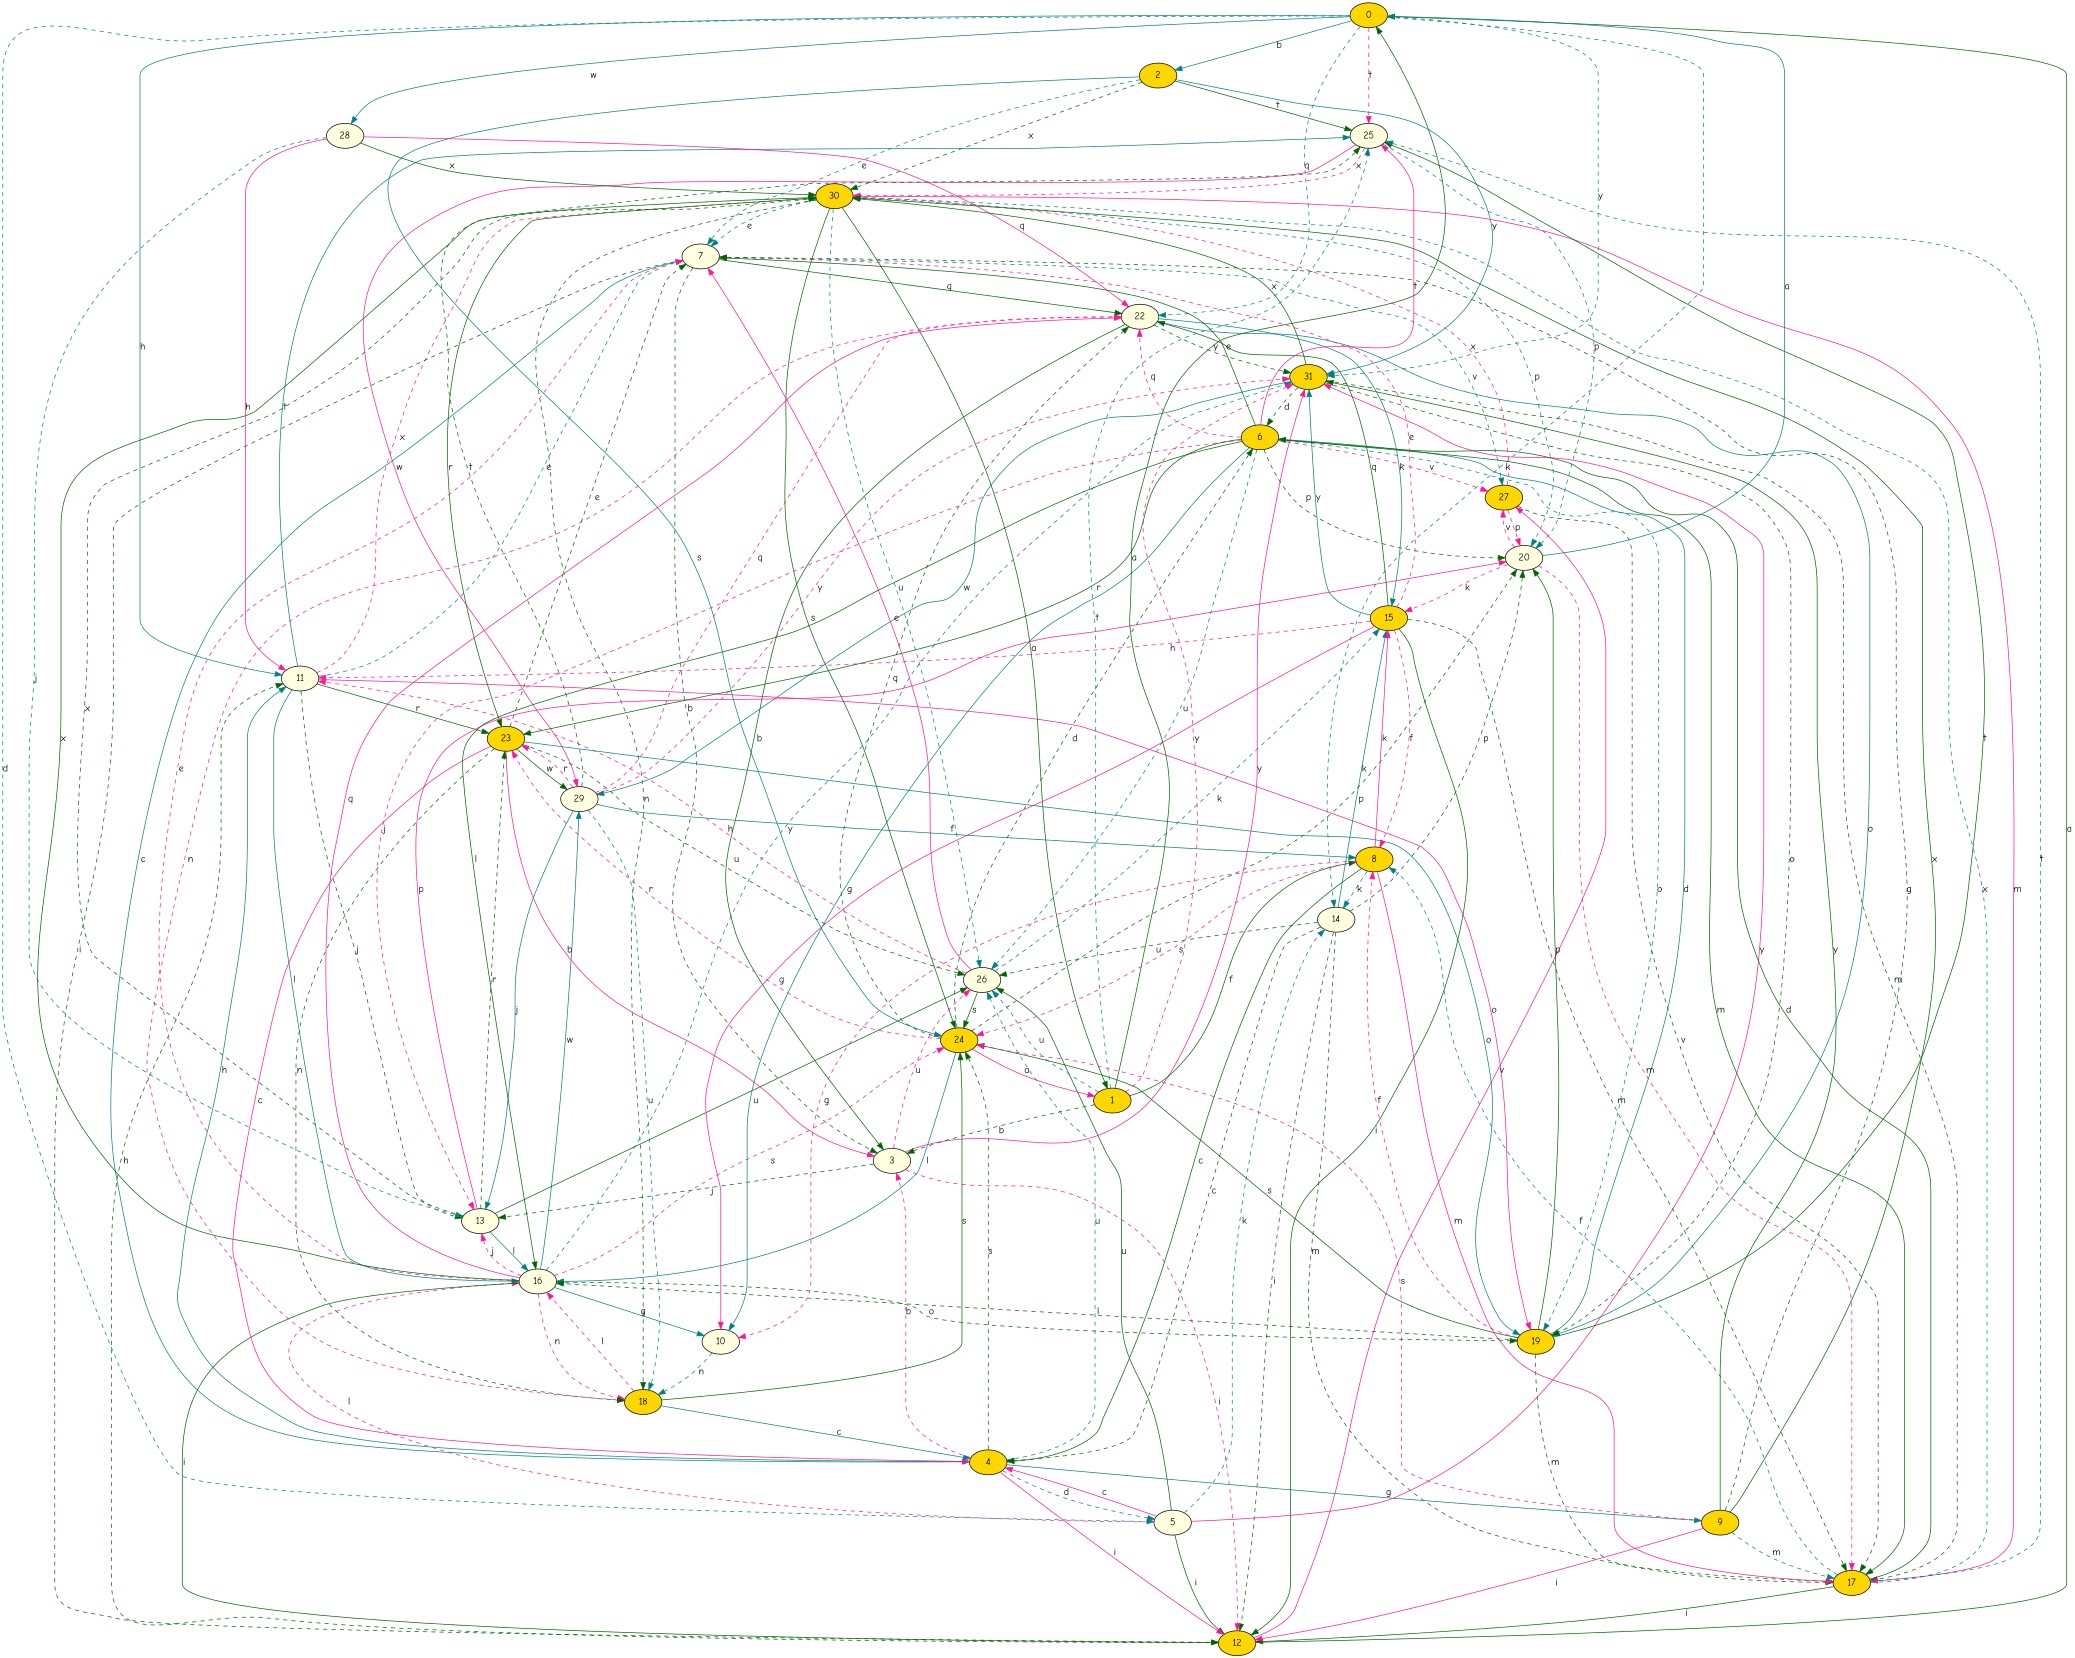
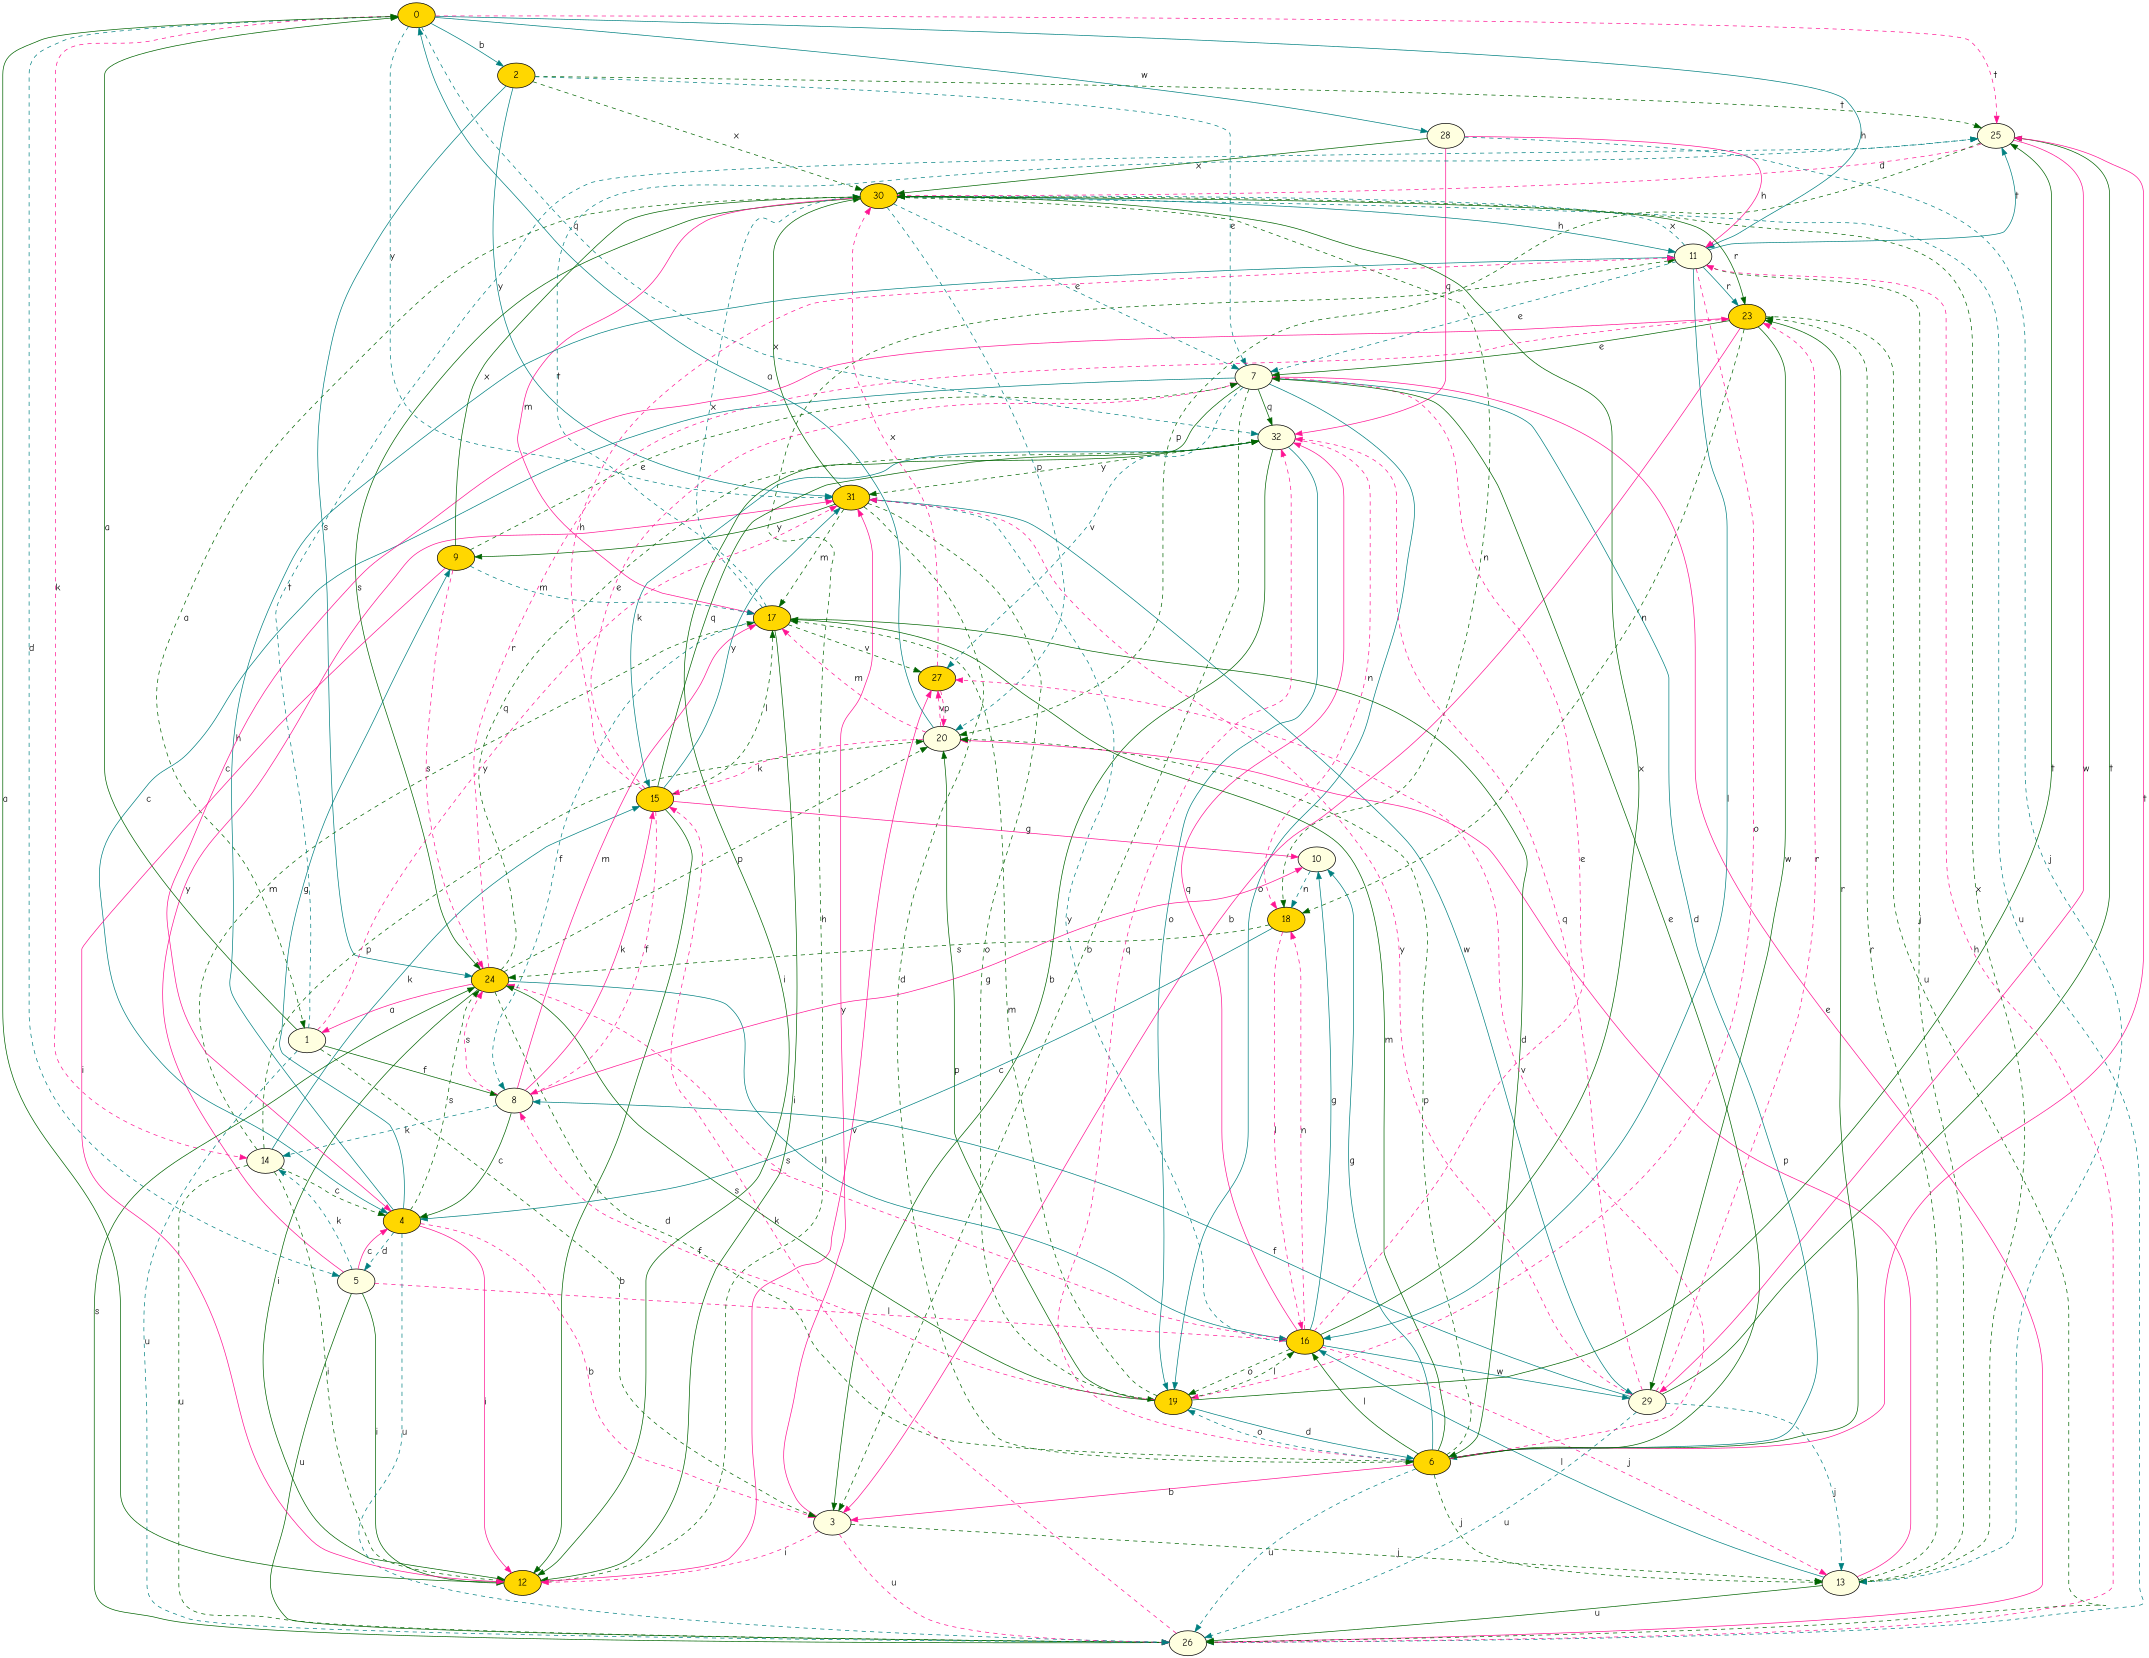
edge "2" -> "25": style solid -> dashed
edge "25" -> "30": label "x" -> "d"
edge "29" -> "25": style dashed -> solid
edge "30" -> "11": added, label "h"
edge "11" -> "30": color deeppink -> teal
edge "25" -> "20": color teal -> darkgreen
node "22": label "22" -> "32"
edge "0" -> "14": color teal -> deeppink
edge "23" -> "7": style dashed -> solid
edge "30" -> "1": style solid -> dashed
edge "6" -> "13": color deeppink -> darkgreen
edge "11" -> "23": color darkgreen -> teal
edge "11" -> "19": style solid -> dashed
edge "9" -> "31": reversed
edge "26" -> "15": color teal -> deeppink
edge "23" -> "19": now "7" -> "19"
node "8": fillcolor gold -> lightyellow
edge "9" -> "7": label "g" -> "e"
edge "7" -> "6": added, label "d"
edge "8" -> "10": style dashed -> solid
edge "29" -> "13": style solid -> dashed
edge "27" -> "17": reversed
edge "29" -> "18": now "29" -> "26"
node "1": fillcolor gold -> lightyellow
edge "15" -> "17": label "m" -> "l"
node "16": fillcolor lightyellow -> gold
edge "7" -> "12": style dashed -> solid
edge "18" -> "24": style solid -> dashed
edge "6" -> "3": added, label "b"
edge "16" -> "12": now "24" -> "12"
